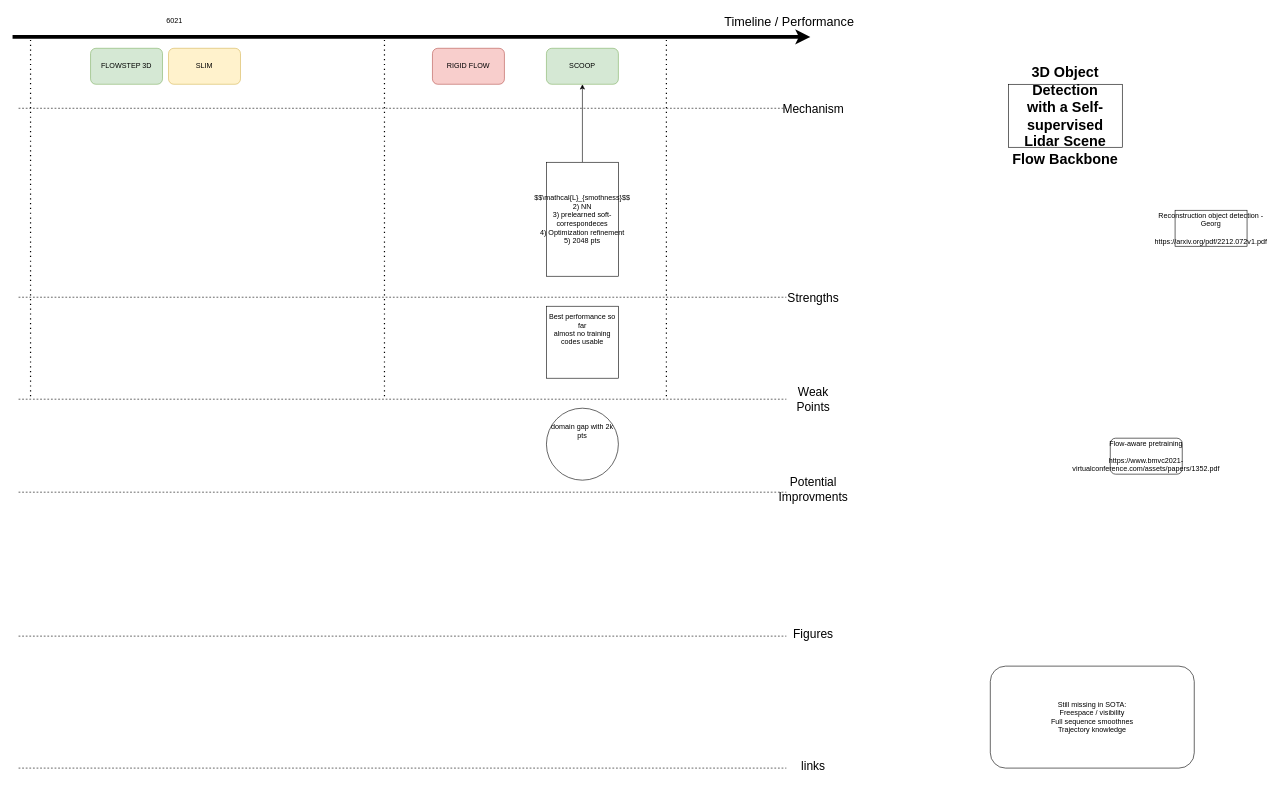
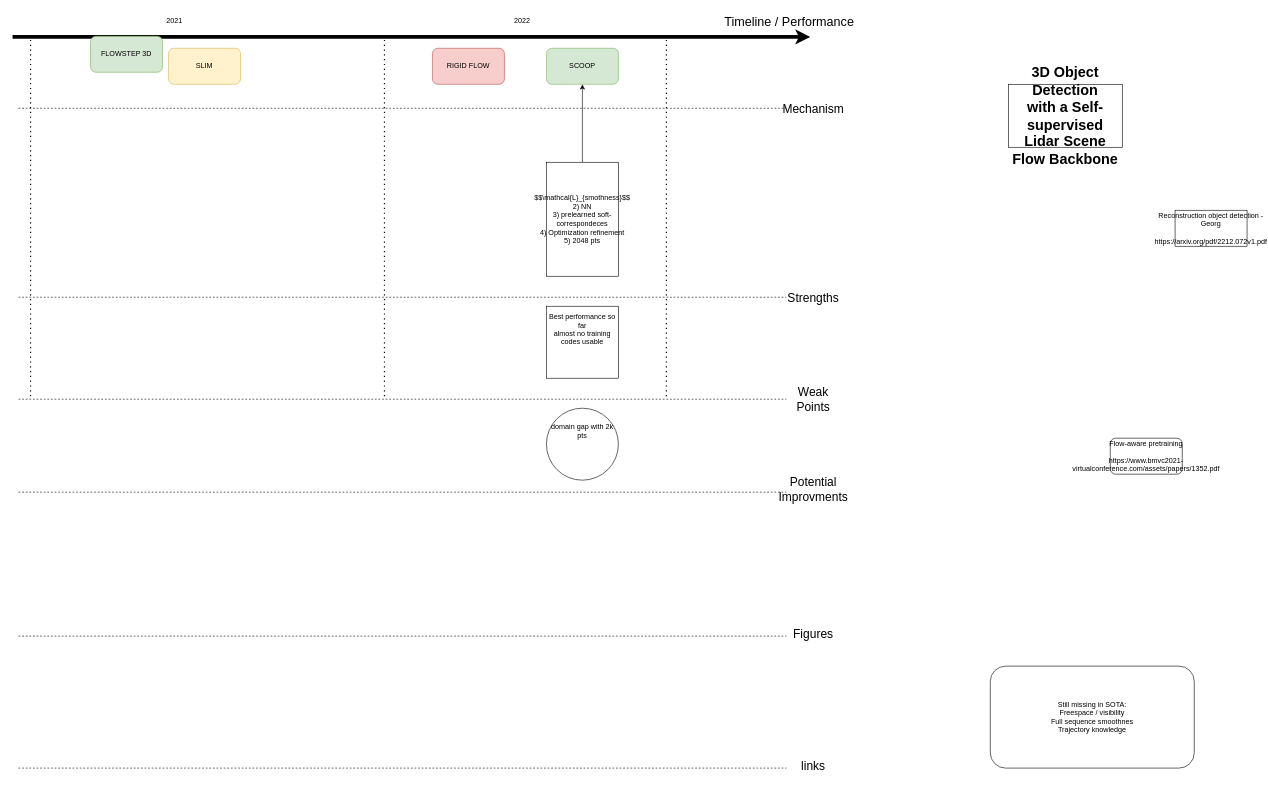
node "6021": label "6021" -> "2021"
node "2022": added
node "FLOWSTEP 3D": moved (126, 66) -> (126, 54)
